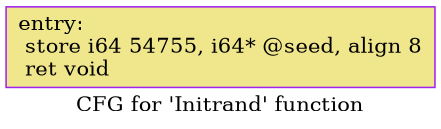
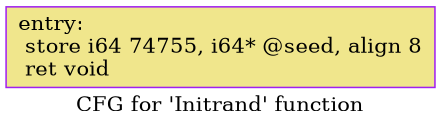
node "entry:": text "store i64 54755, i64* @seed, align 8" -> "store i64 74755, i64* @seed, align 8"
